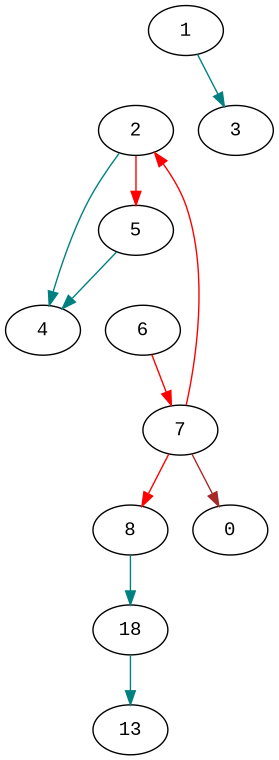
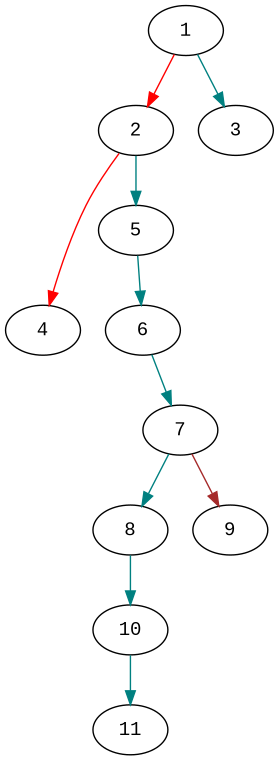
edge "2" -> "5": color red -> teal
edge "2" -> "4": color teal -> red
edge "5" -> "4": now "5" -> "6"
edge "7" -> "2": now "1" -> "2"
edge "6" -> "7": color red -> teal
edge "7" -> "8": color red -> teal
node "0": label "0" -> "9"
node "18": label "18" -> "10"
node "13": label "13" -> "11"
